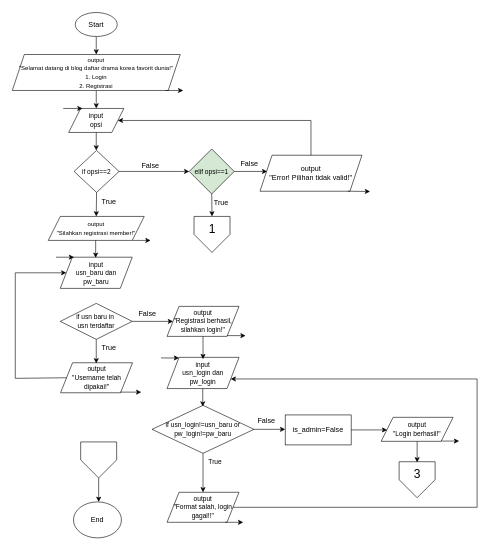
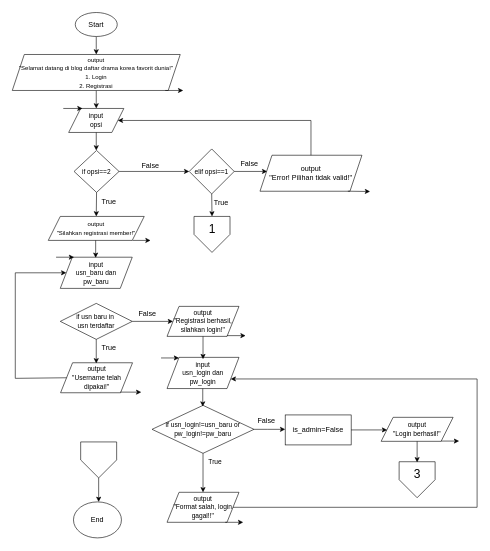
node "elif opsi==1": fillcolor #d5e8d4 -> #ffffff
